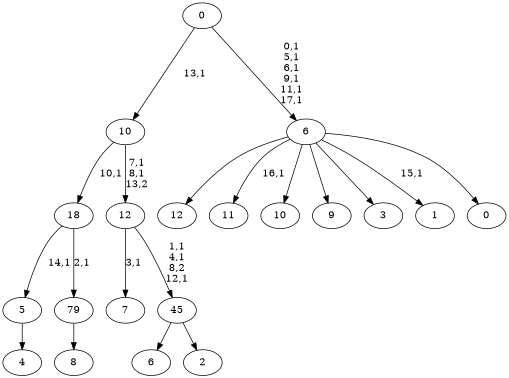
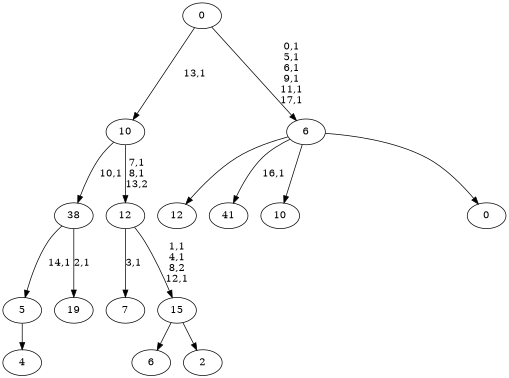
node "18": label "18" -> "38"
node "11": label "11" -> "41"
node "9": removed
node "3": removed
node "1": removed
node "79": label "79" -> "19"
node "45": label "45" -> "15"
node "8": removed
